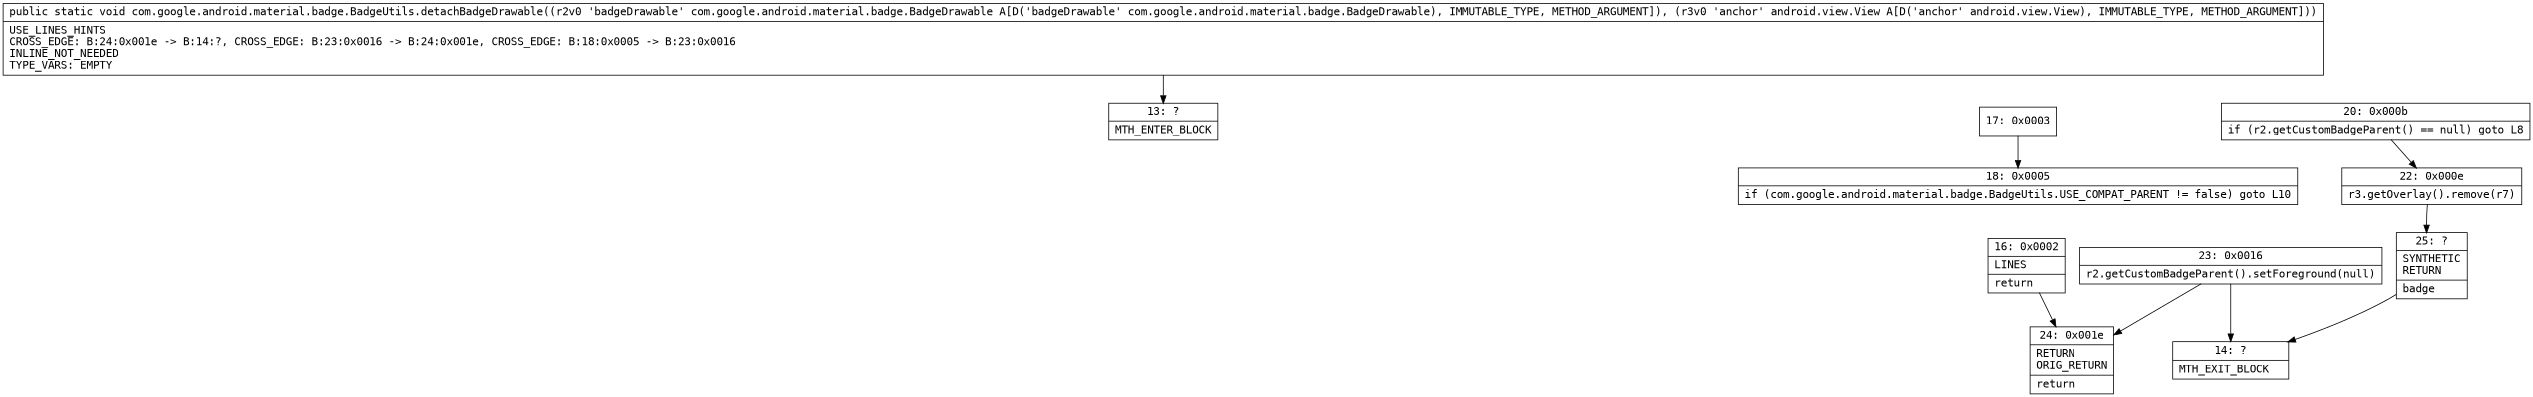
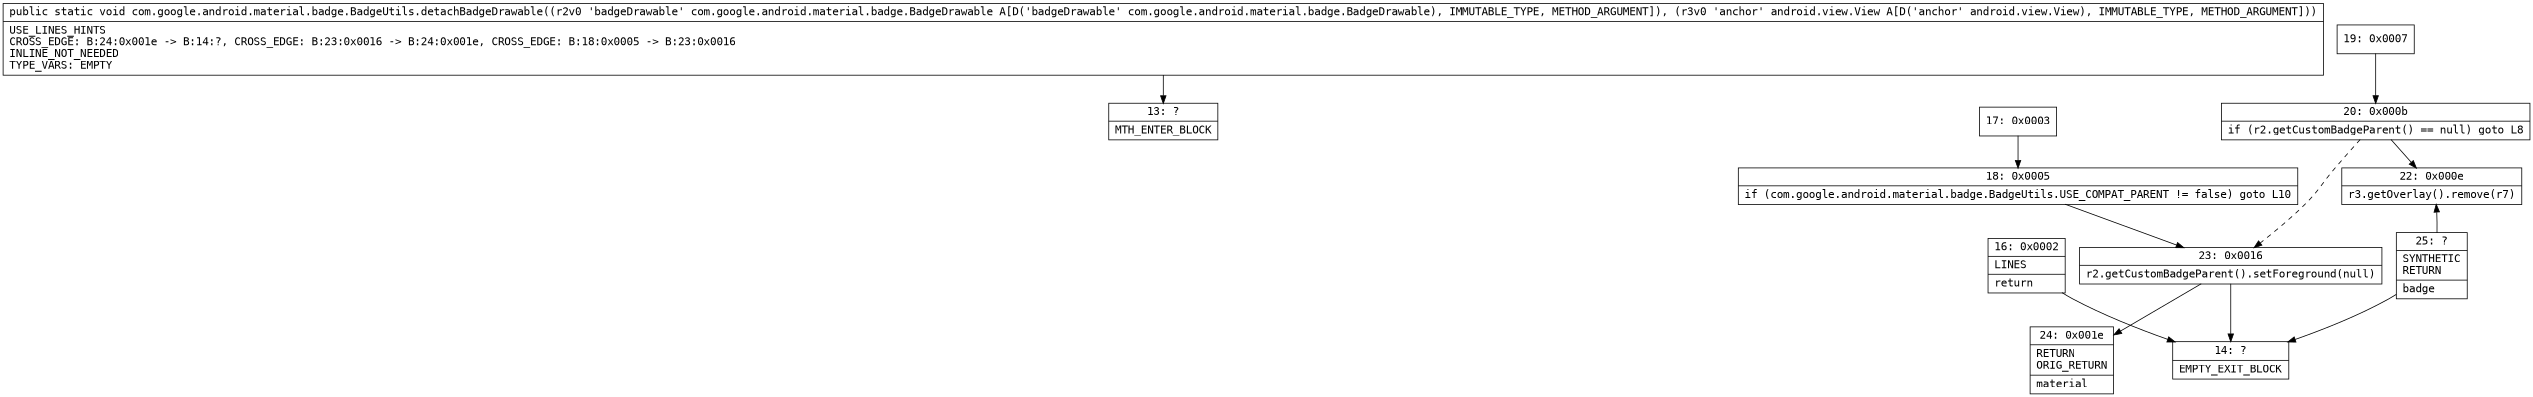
node "19: 0x0007": added
edge "20: 0x000b" -> "23: 0x0016": added
edge "22: 0x000e" -> "25: ?": reversed
edge "18: 0x0005" -> "23: 0x0016": added
edge "16: 0x0002" -> "24: 0x001e": now "16: 0x0002" -> "14: ?"
node "14: ?": text "MTH_EXIT_BLOCK" -> "EMPTY_EXIT_BLOCK"
node "24: 0x001e": text "return" -> "material"
